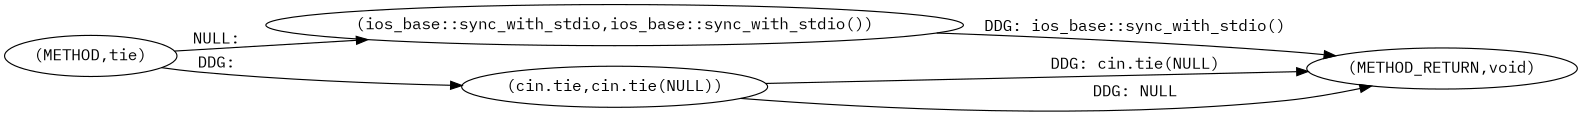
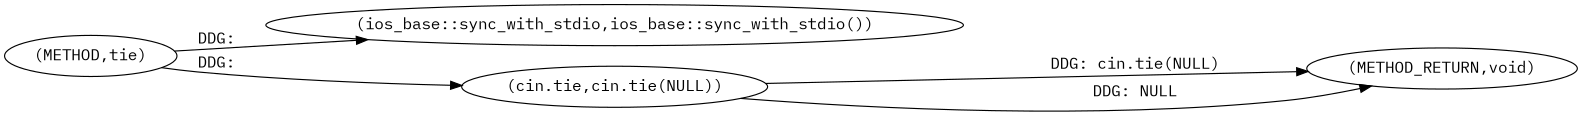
edge "(METHOD,tie)" -> "(ios_base::sync_with_stdio,ios_base::sync_with_stdio())": label "NULL: " -> "DDG: "
edge "(ios_base::sync_with_stdio,ios_base::sync_with_stdio())" -> "(METHOD_RETURN,void)": removed, label "DDG: ios_base::sync_with_stdio()"
